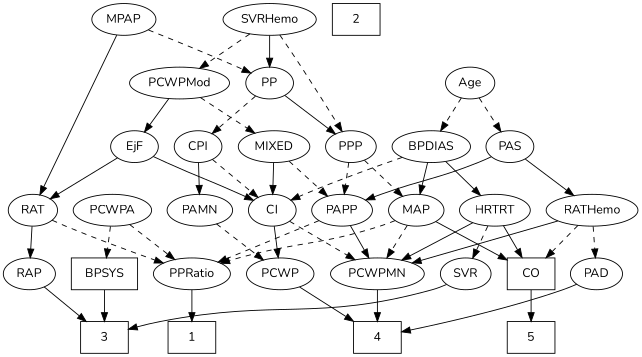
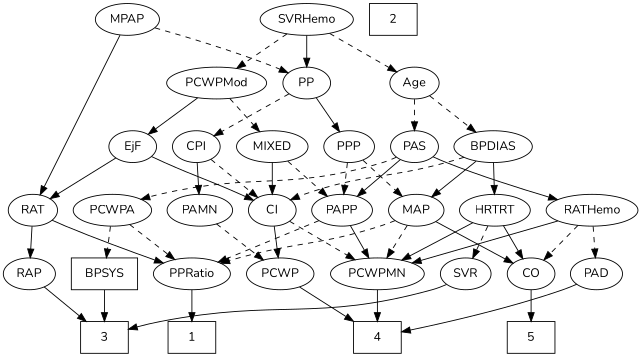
edge "SVRHemo" -> "PPP": now "SVRHemo" -> "Age"
edge "PAS" -> "PCWPA": added
edge "RAT" -> "PPRatio": style dashed -> solid
node "CO": shape box -> ellipse
